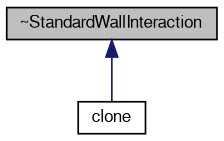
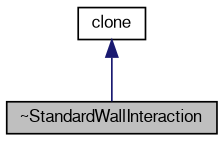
edge "clone" -> "~StandardWallInteraction": reversed
